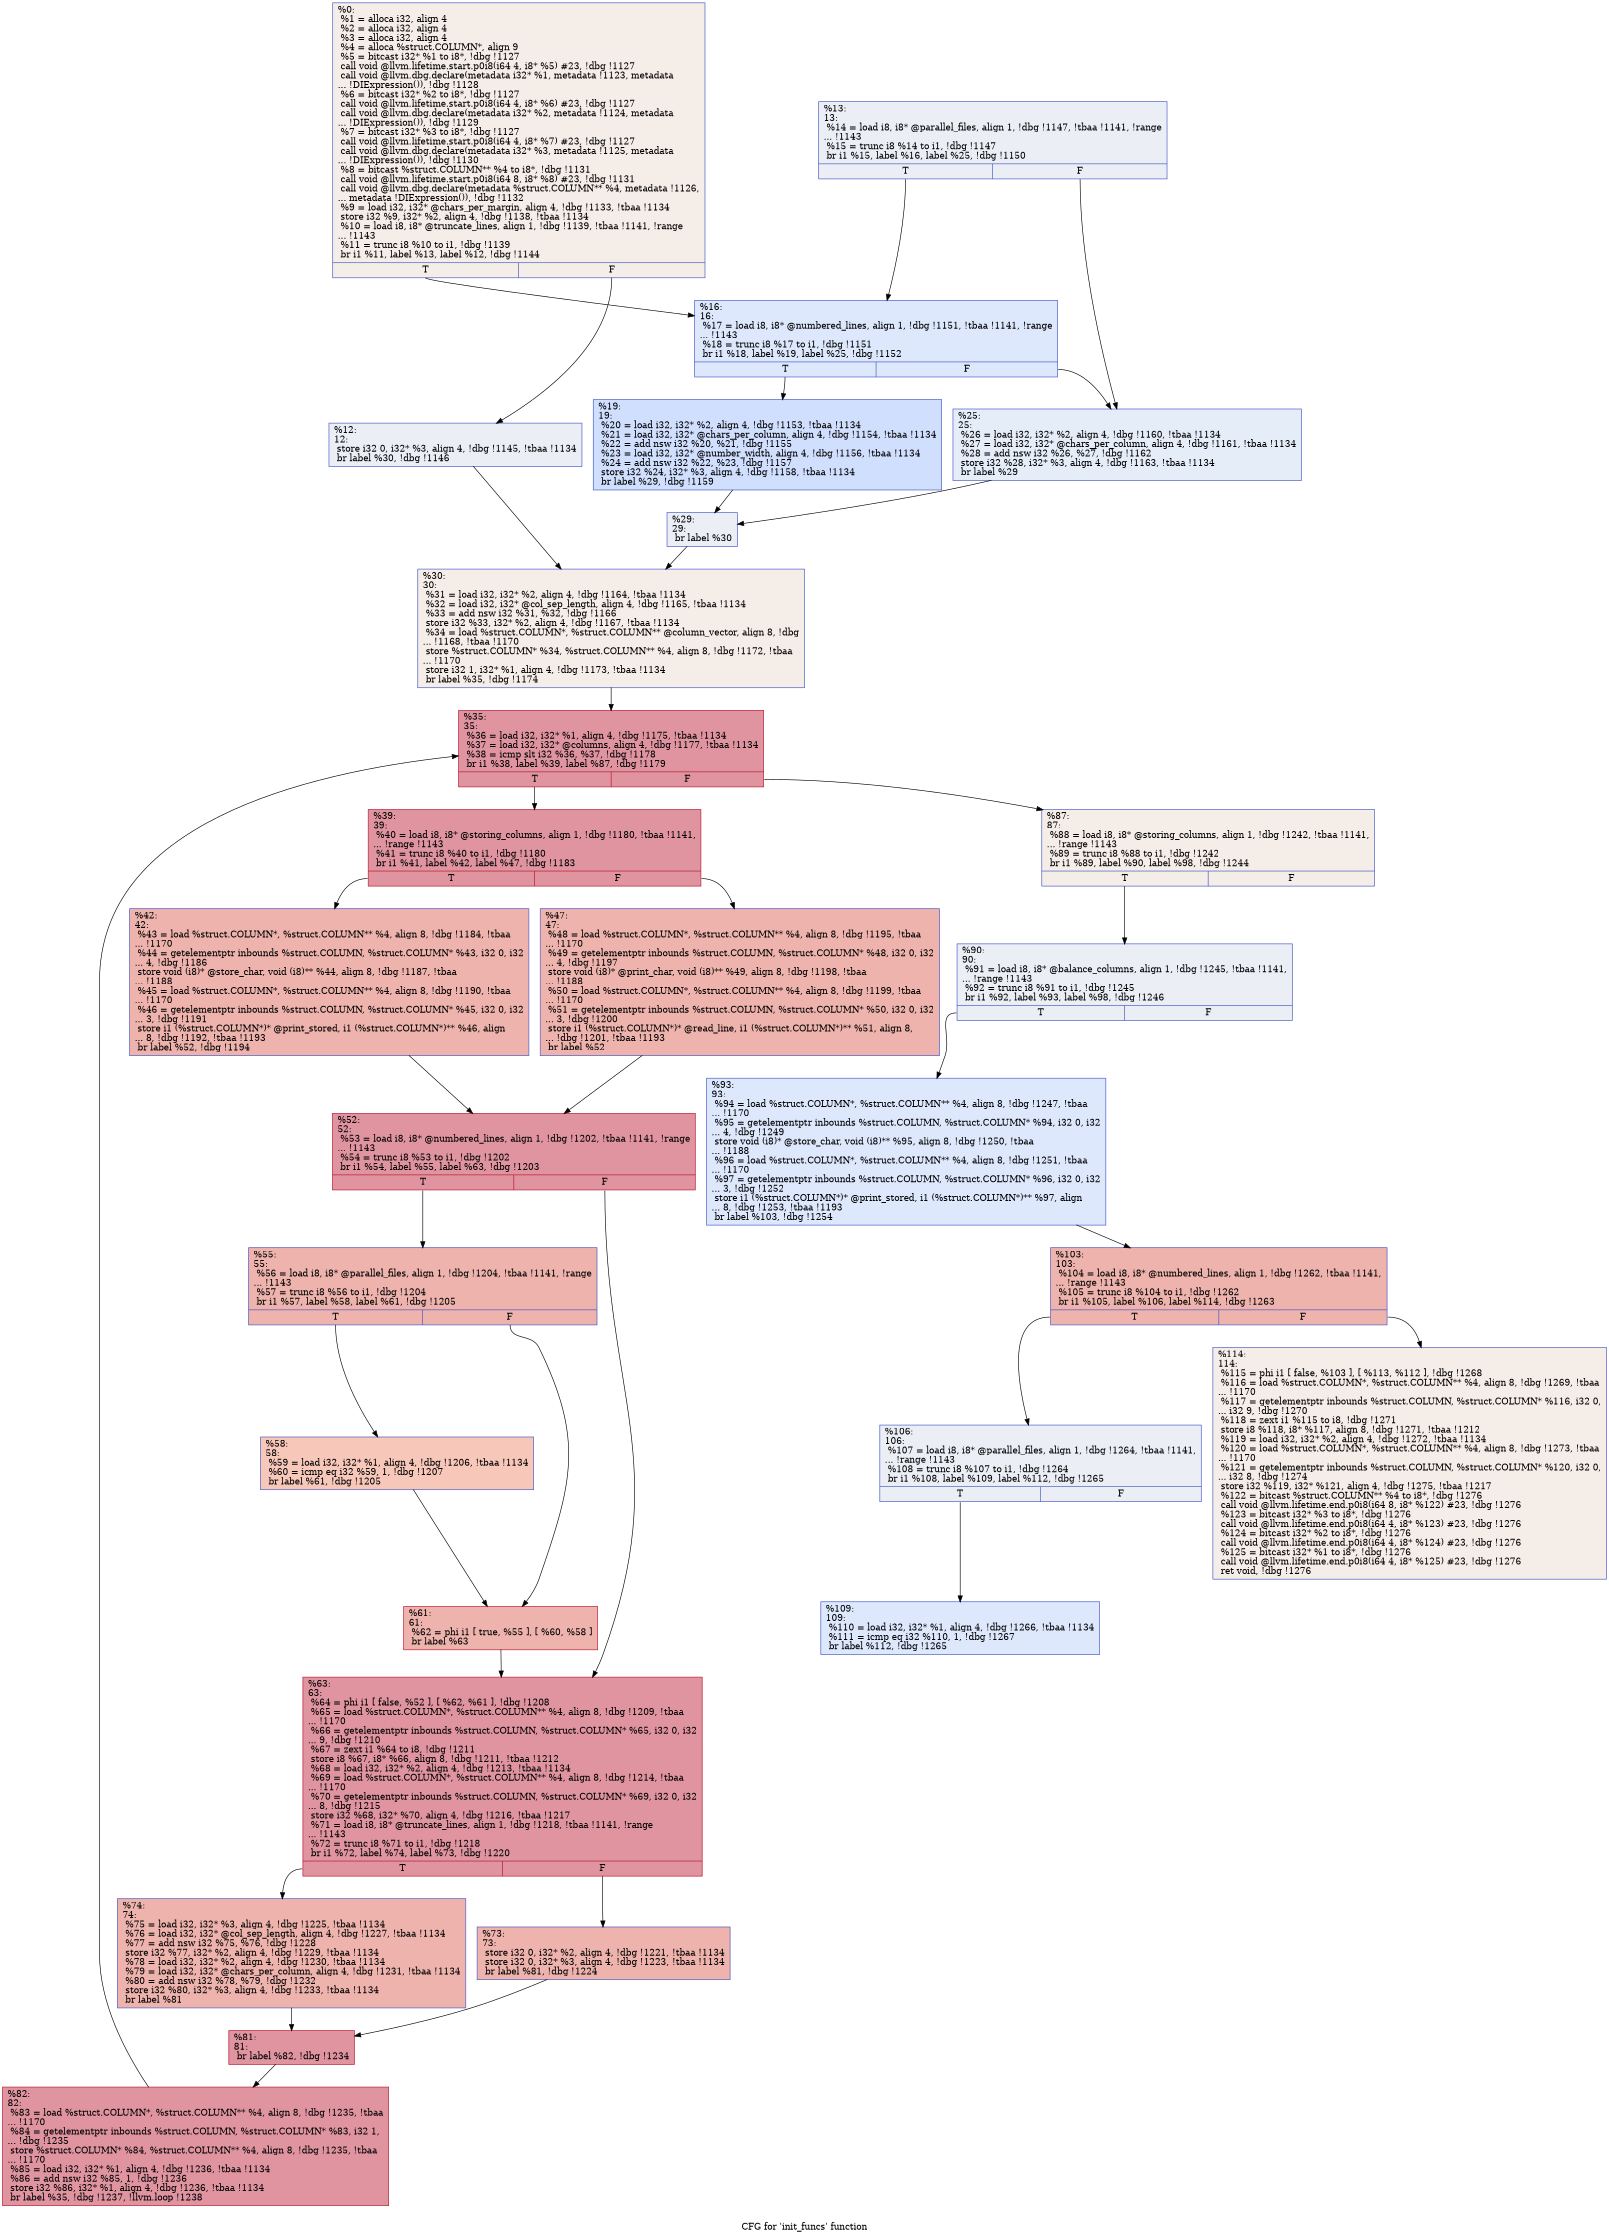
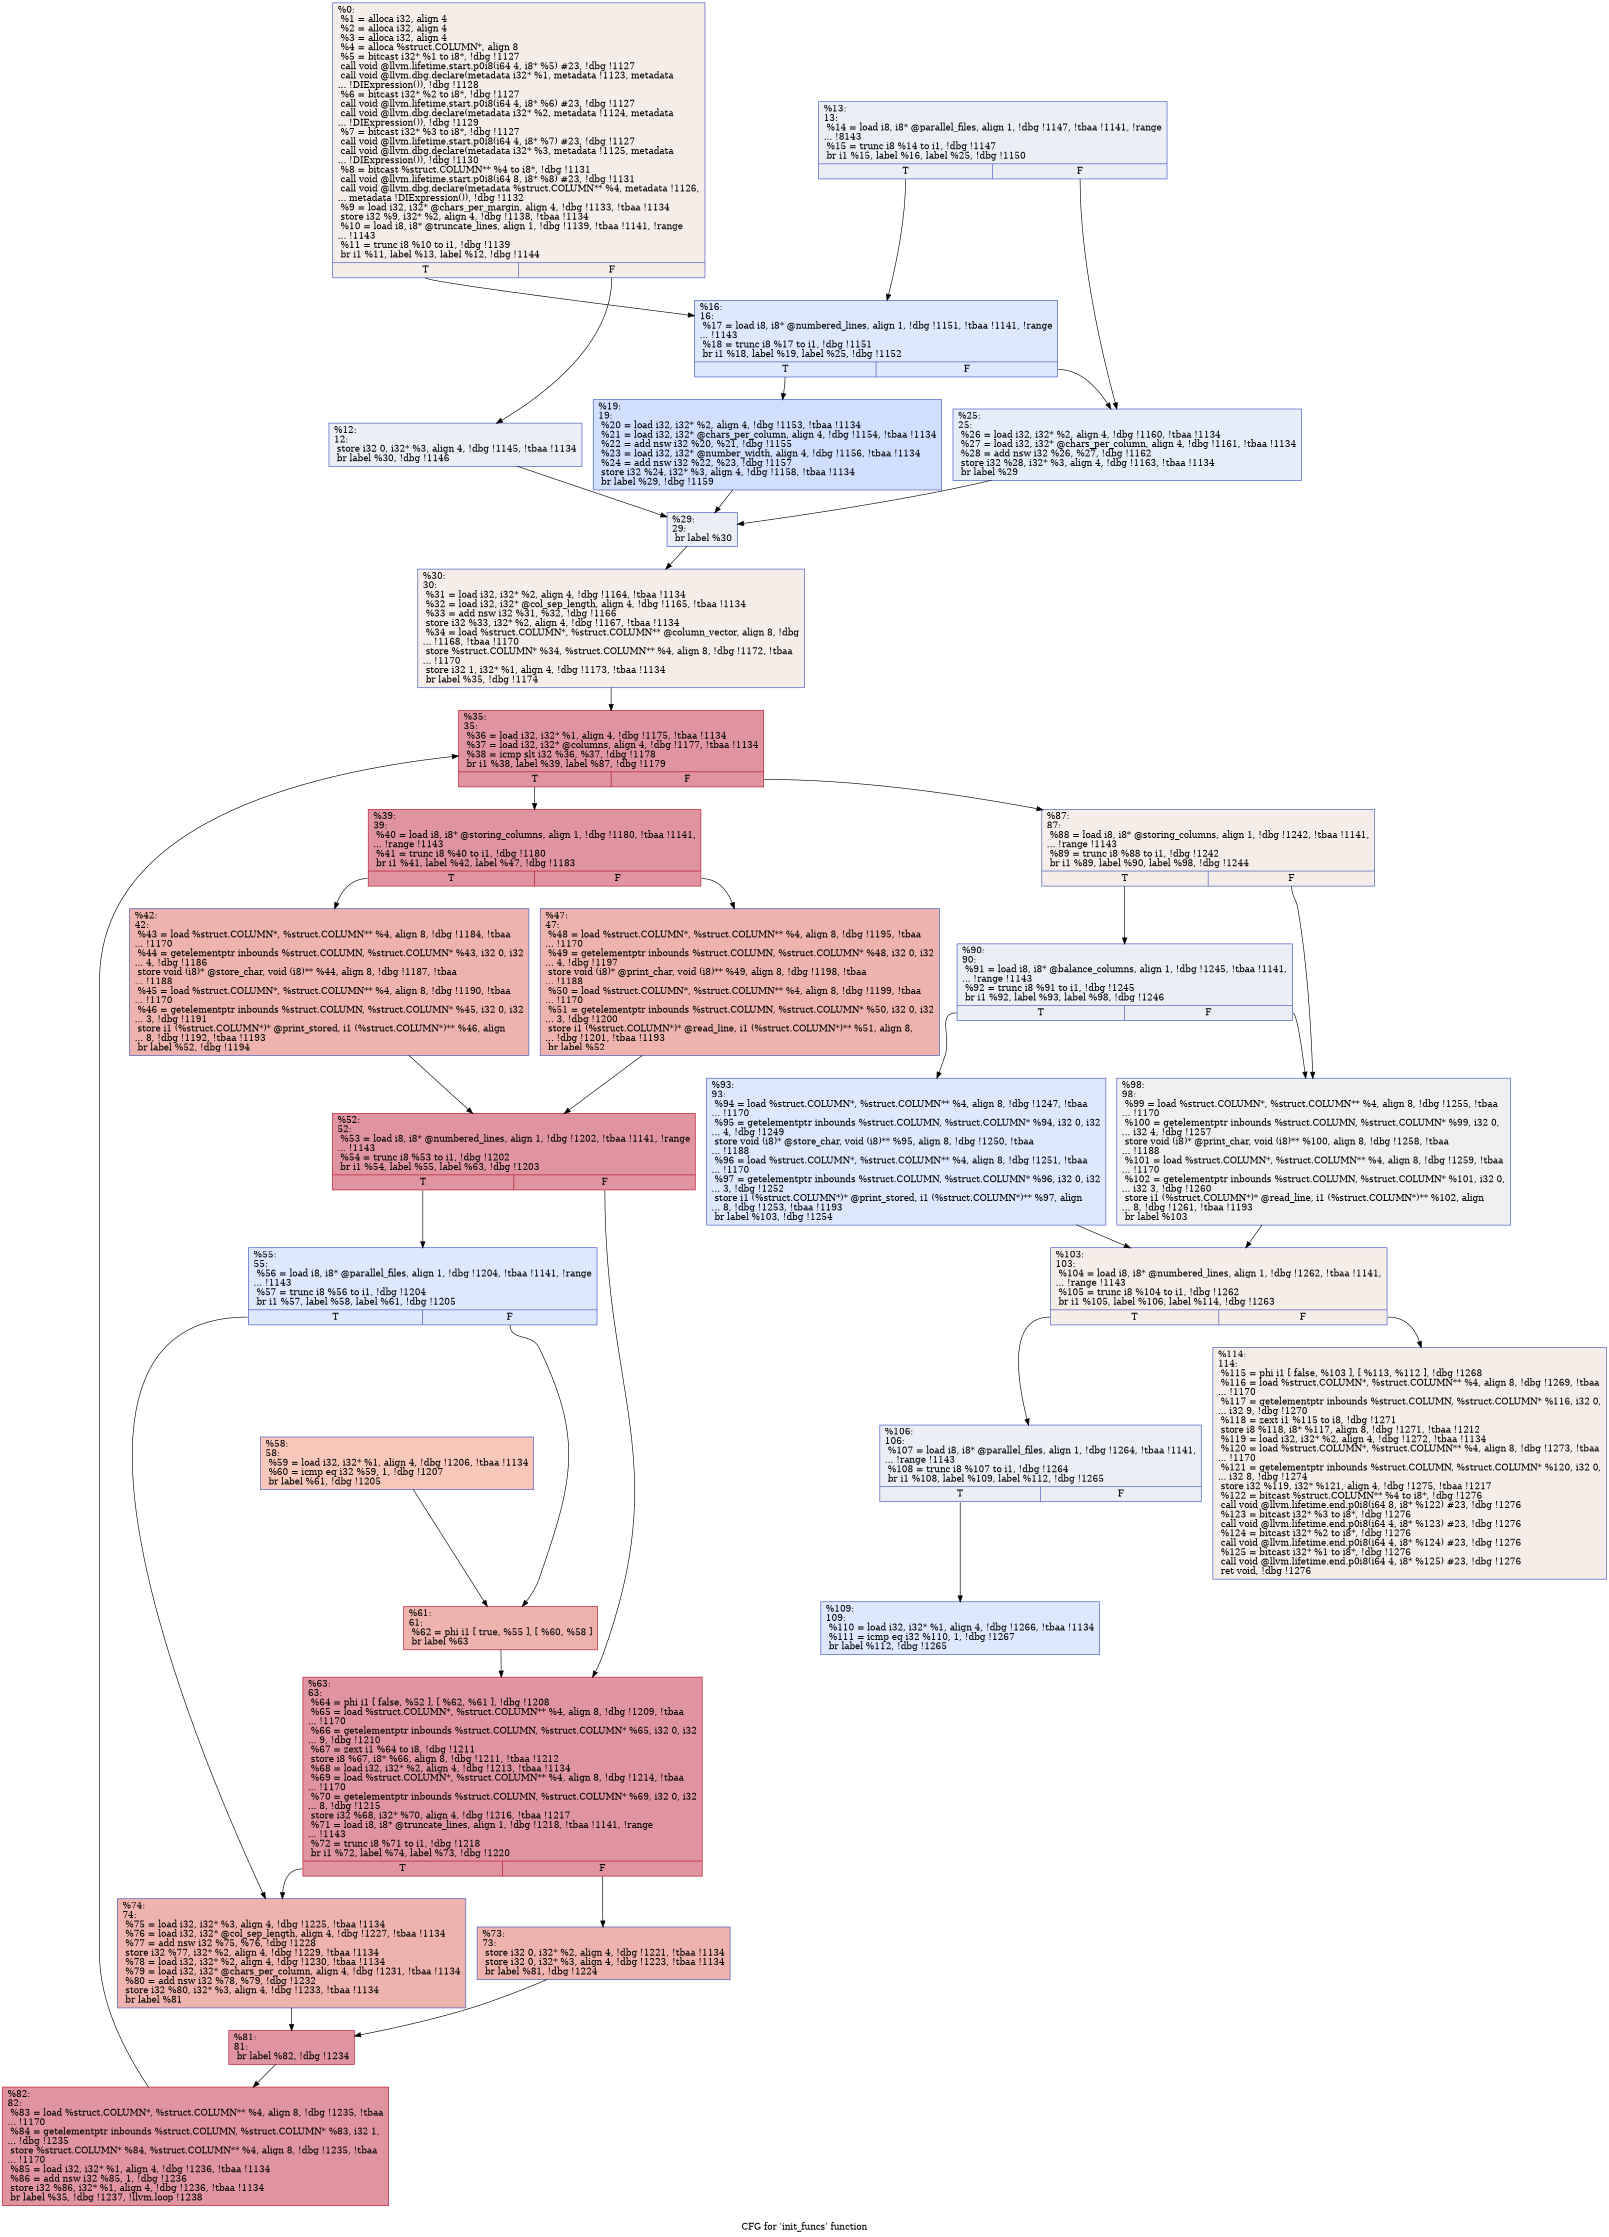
node "%0:": text "%4 = alloca %struct.COLUMN*, align 9" -> "%4 = alloca %struct.COLUMN*, align 8"
node "%13:": text "... !1143" -> "... !8143"
edge "%12:" -> "%30:": now "%12:" -> "%29:"
node "%98:": added
node "%55:": fillcolor #d6524470 -> #b2ccfb70
node "%103:": fillcolor #d6524470 -> #e8d6cc70
edge "%55:" -> "%58:": now "%55:" -> "%74:"
